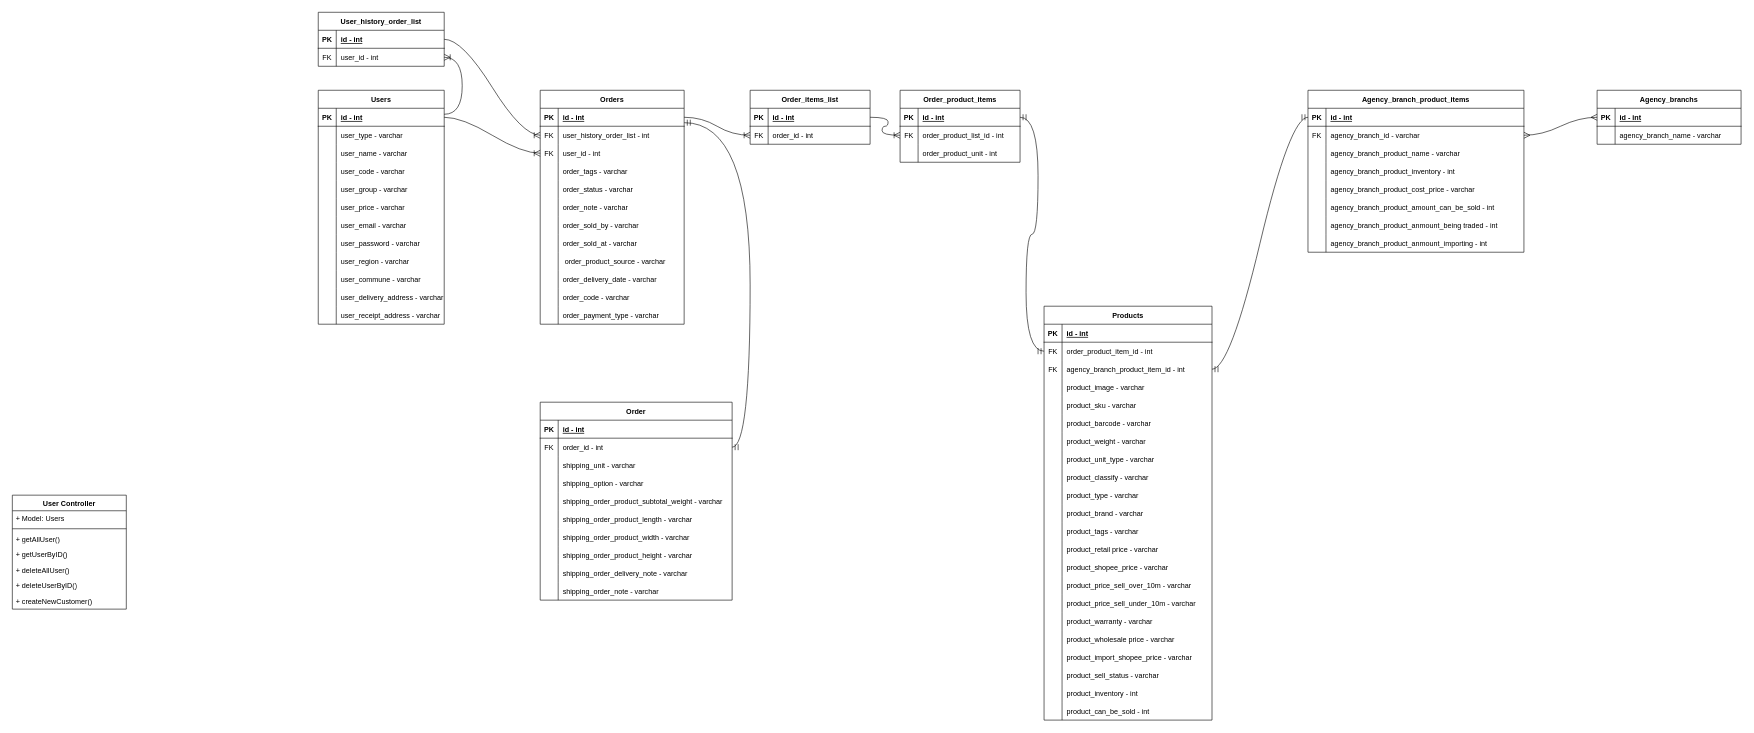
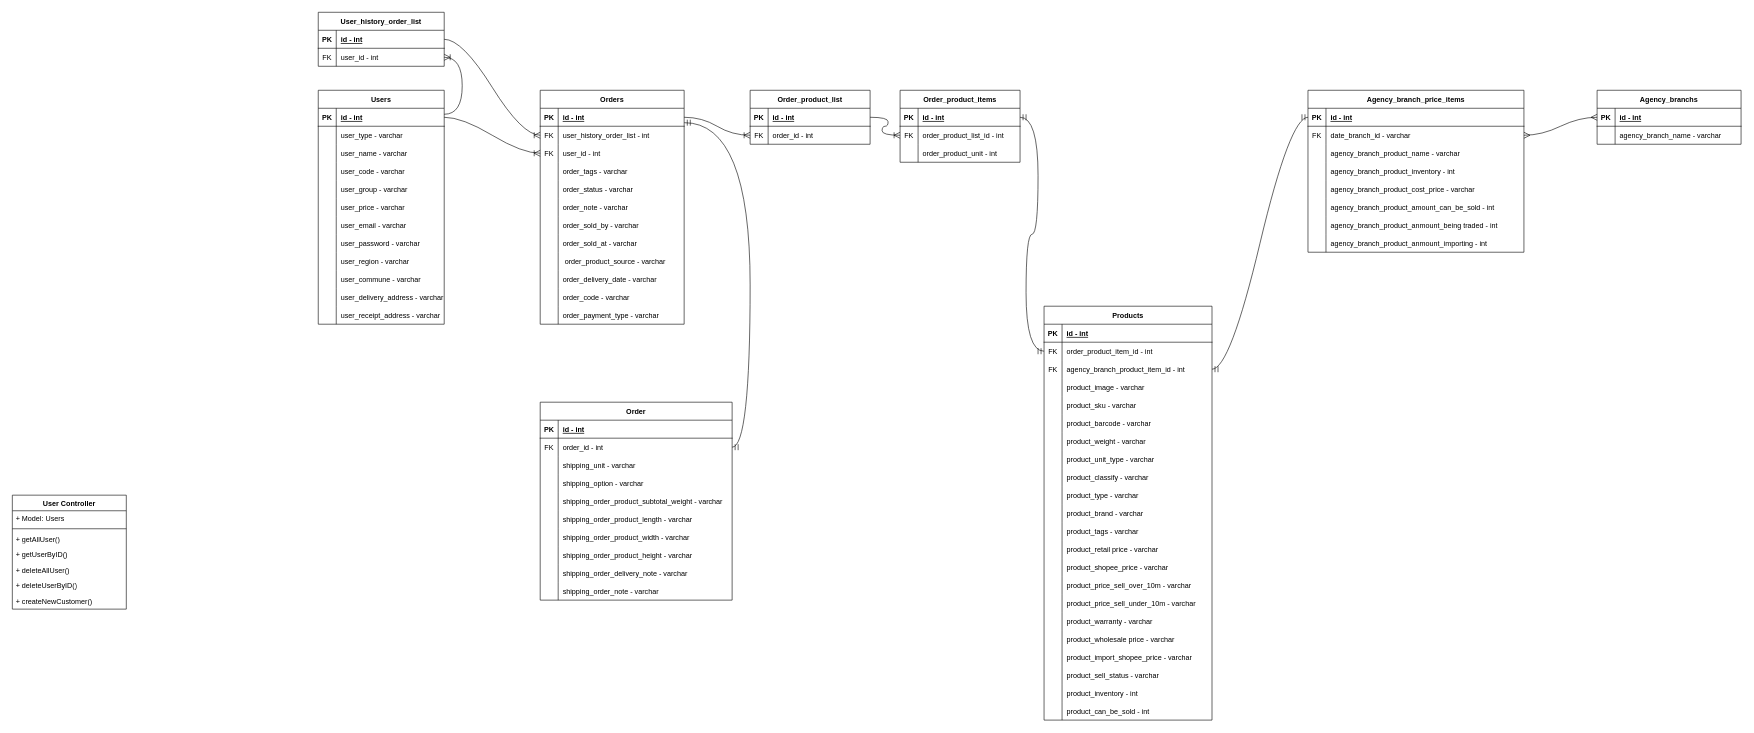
node "Order_items_list": label "Order_items_list" -> "Order_product_list"
node "Agency_branch_product_items": label "Agency_branch_product_items" -> "Agency_branch_price_items"
node "agency_branch_id - varchar": label "agency_branch_id - varchar" -> "date_branch_id - varchar"
